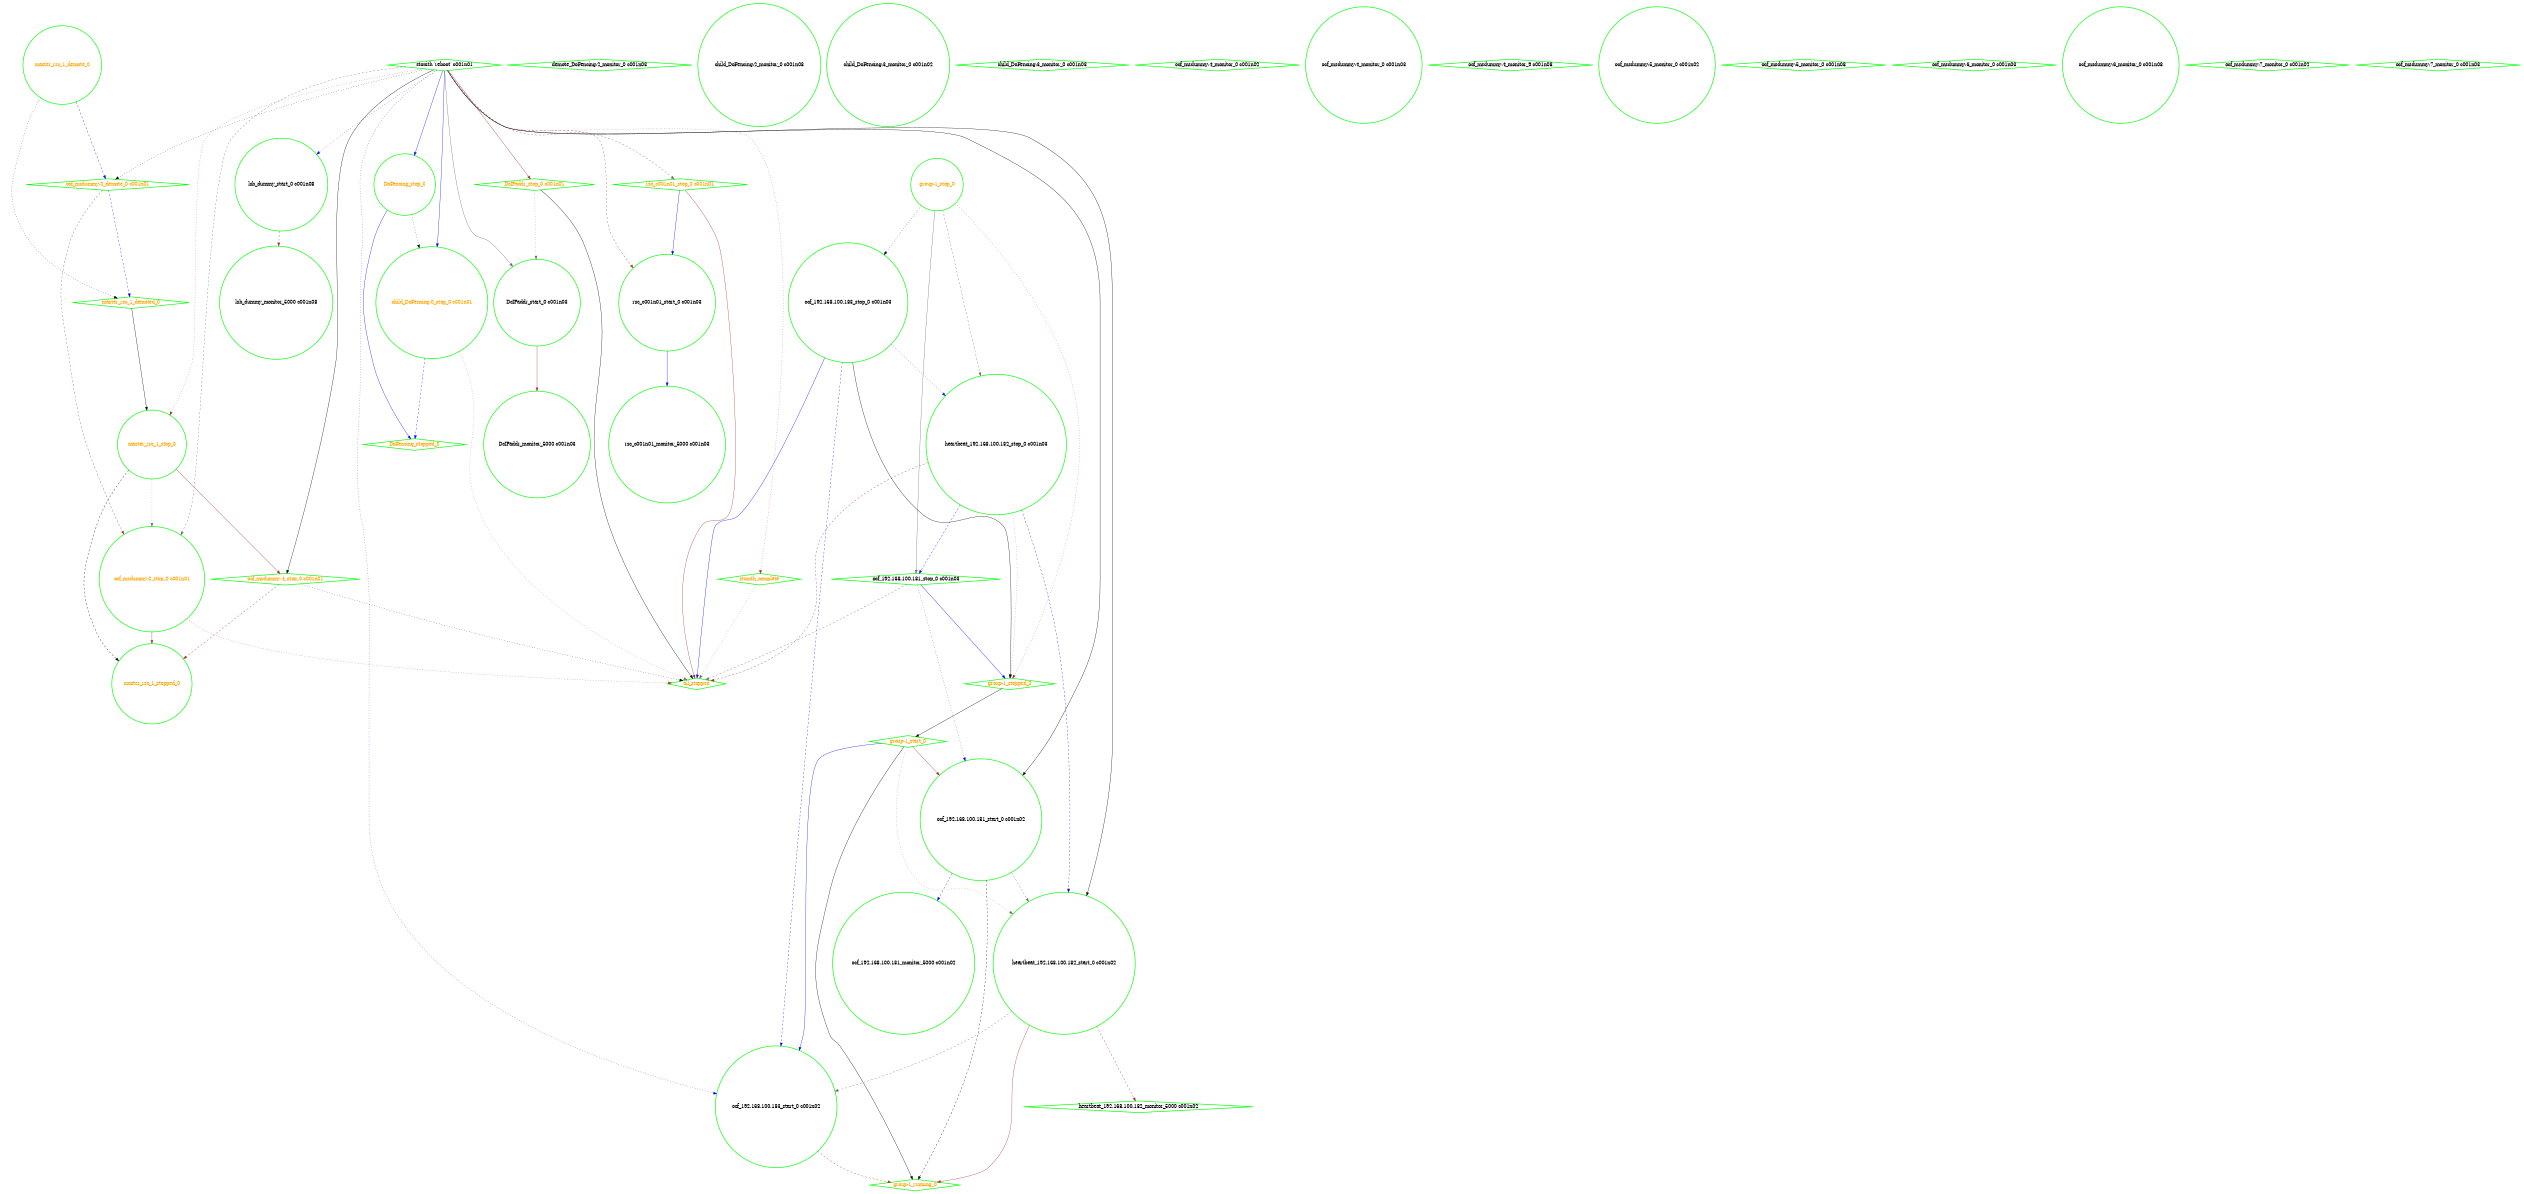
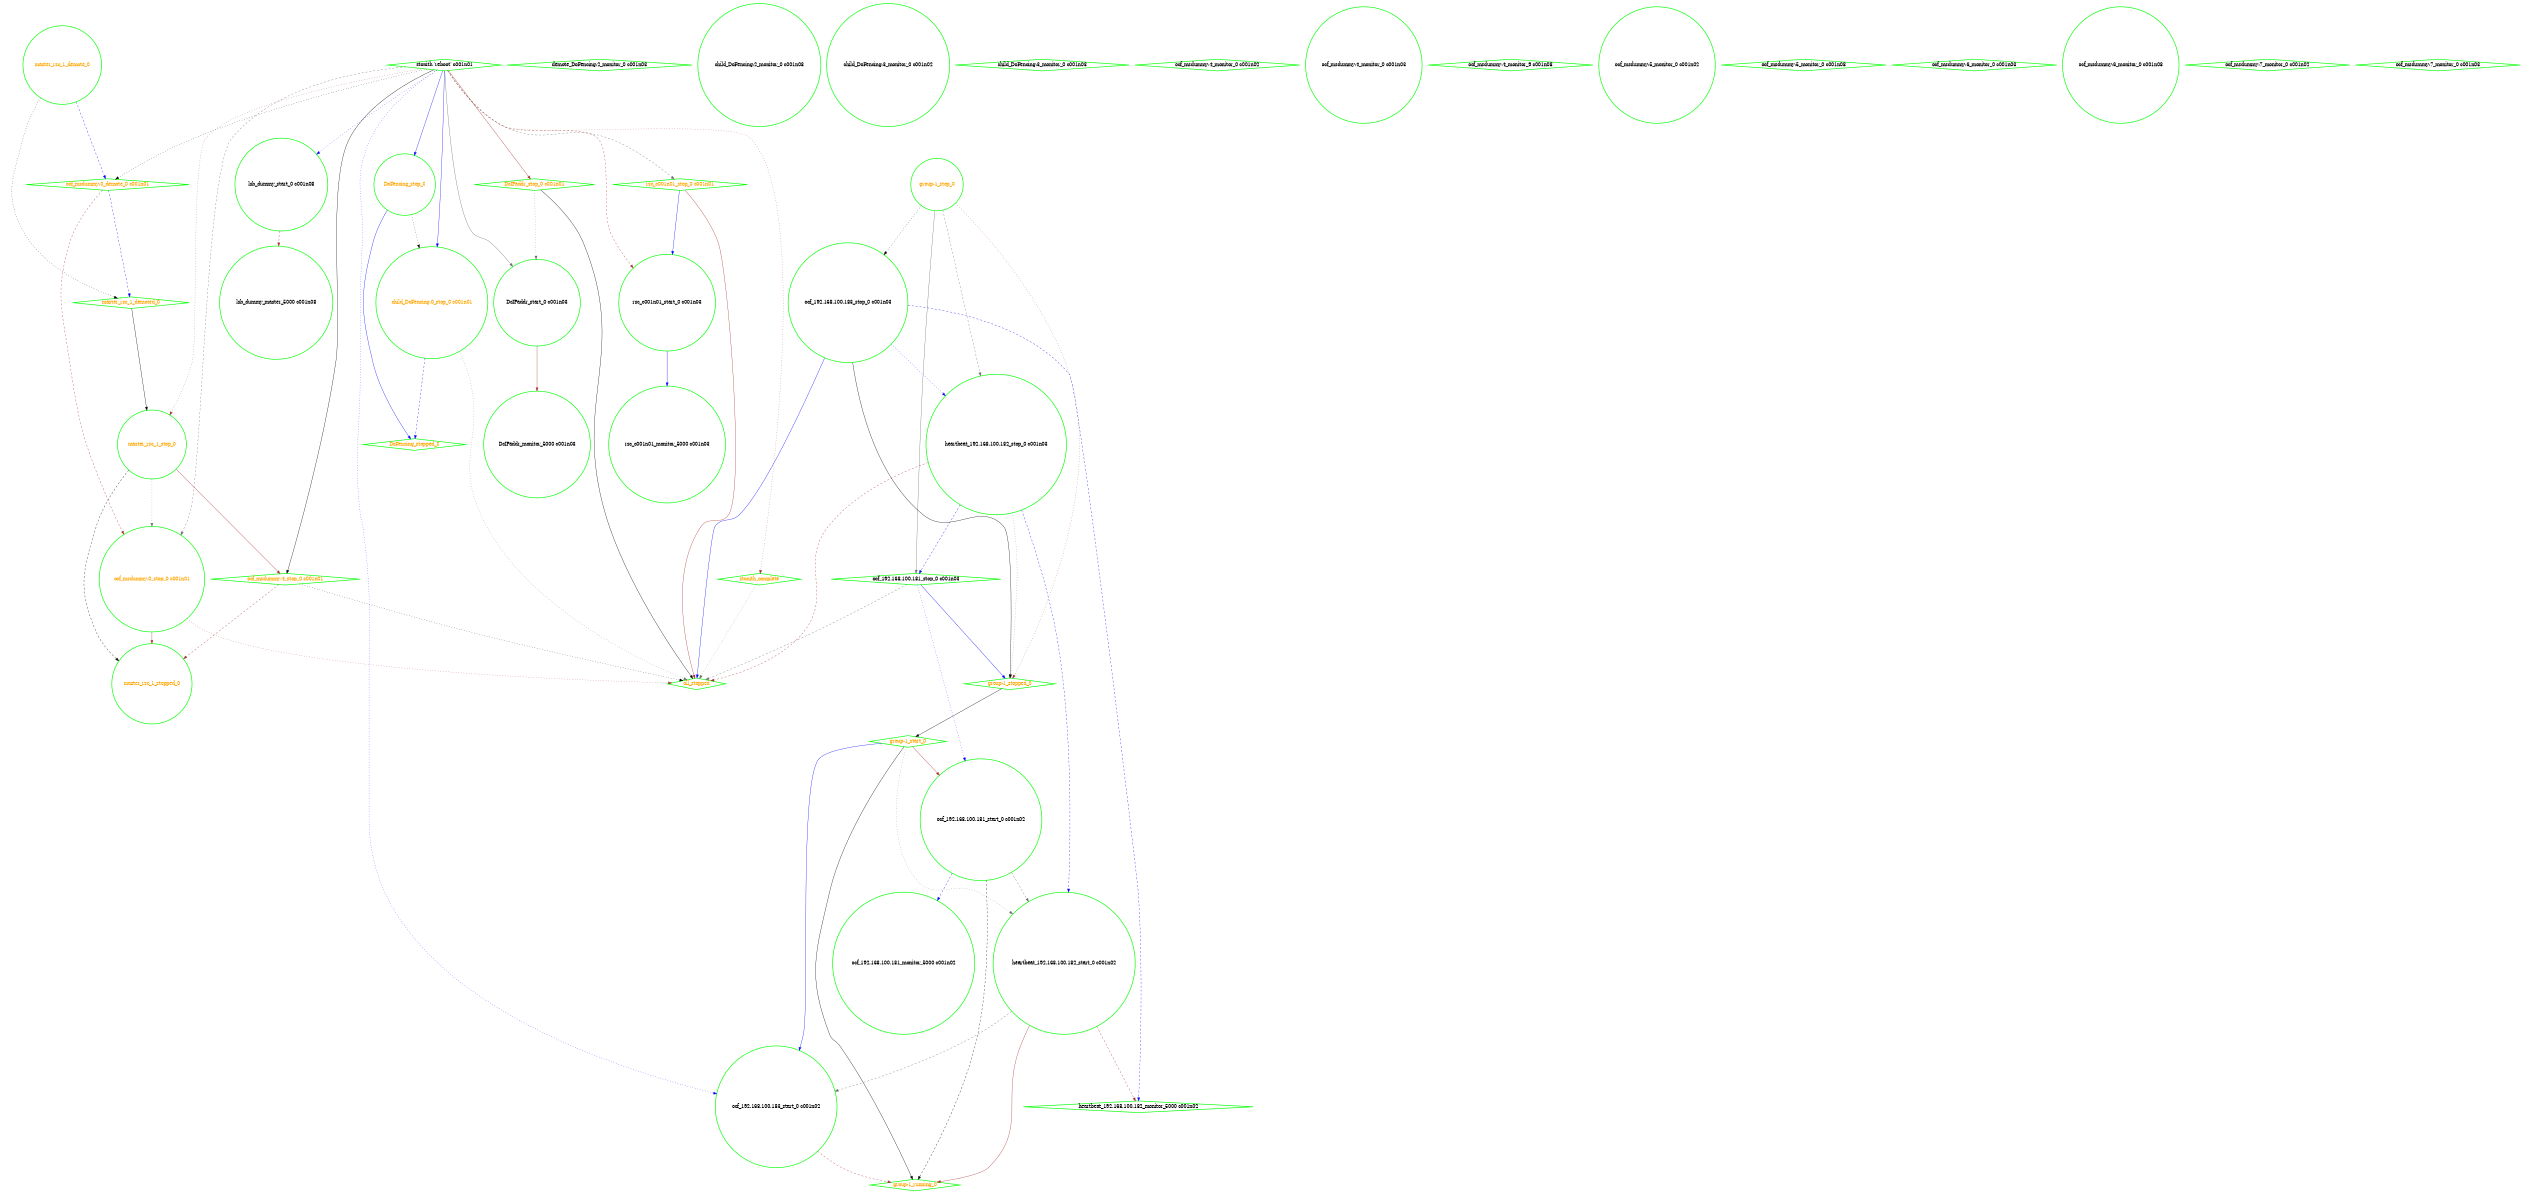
edge "stonith 'reboot' c001n01" -> "ocf_192.168.100.181_start_0 c001n02": removed
edge "stonith 'reboot' c001n01" -> "heartbeat_192.168.100.182_start_0 c001n02": removed
node "lsb_dummy_monitor_5000 c001n08": label "lsb_dummy_monitor_5000 c001n08" -> "lsb_dummy_master_5000 c001n08"
edge "ocf_192.168.100.183_stop_0 c001n03" -> "ocf_192.168.100.183_start_0 c001n02": now "ocf_192.168.100.183_stop_0 c001n03" -> "heartbeat_192.168.100.182_monitor_5000 c001n02"
